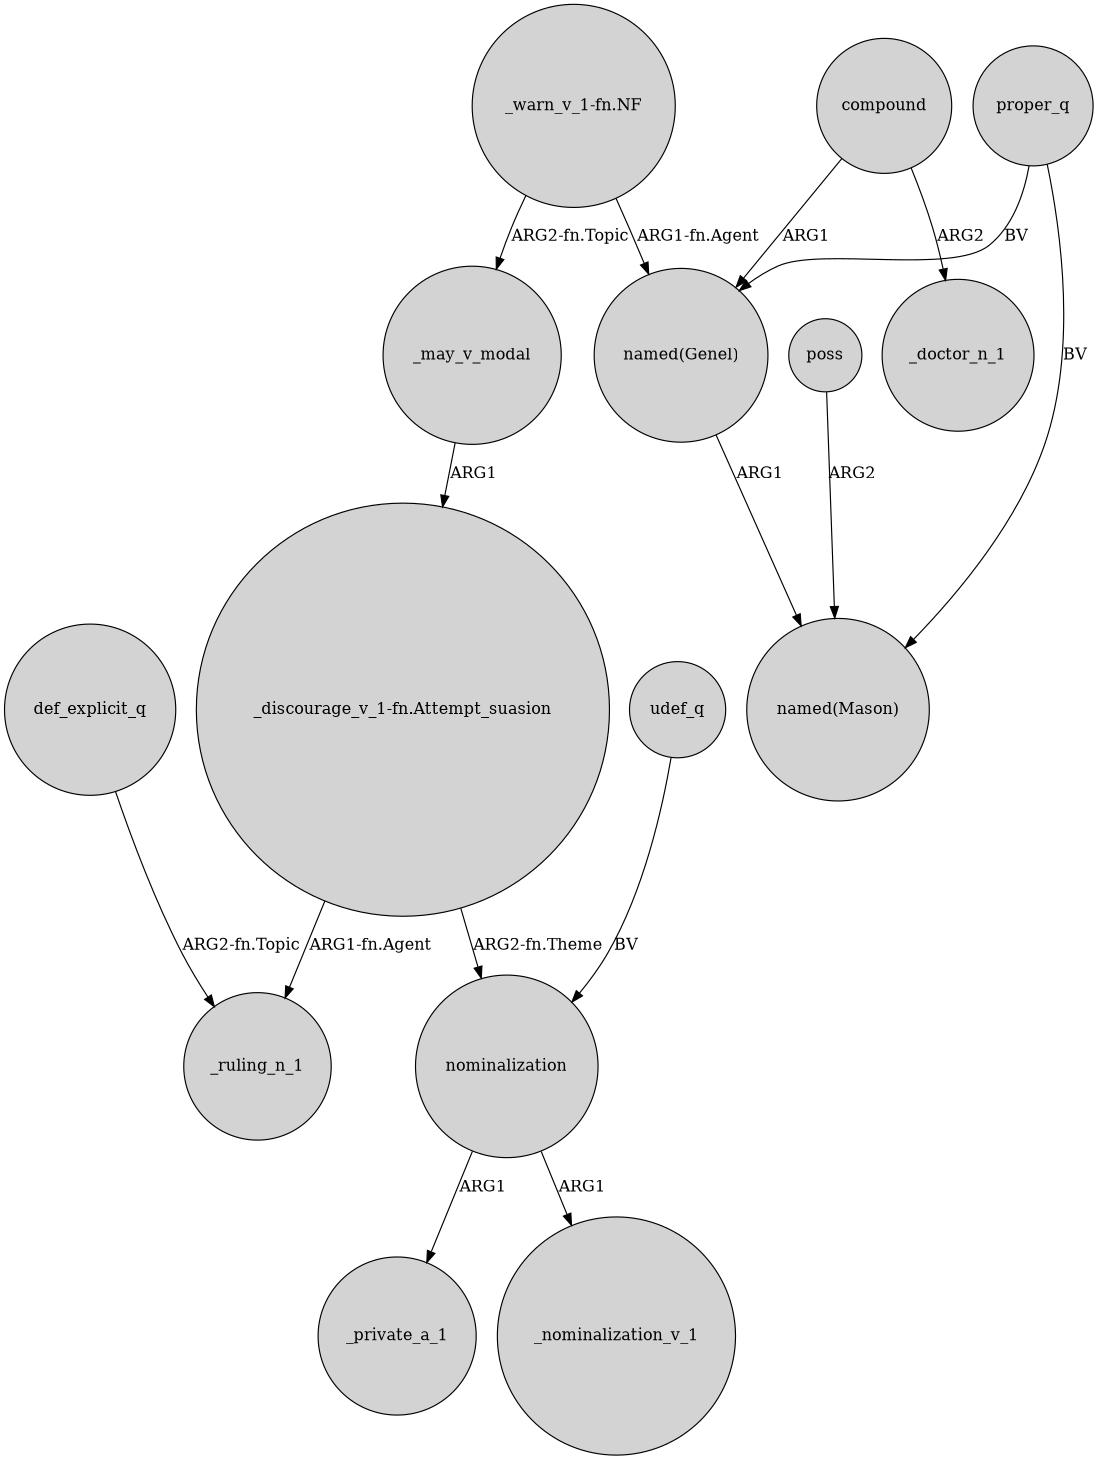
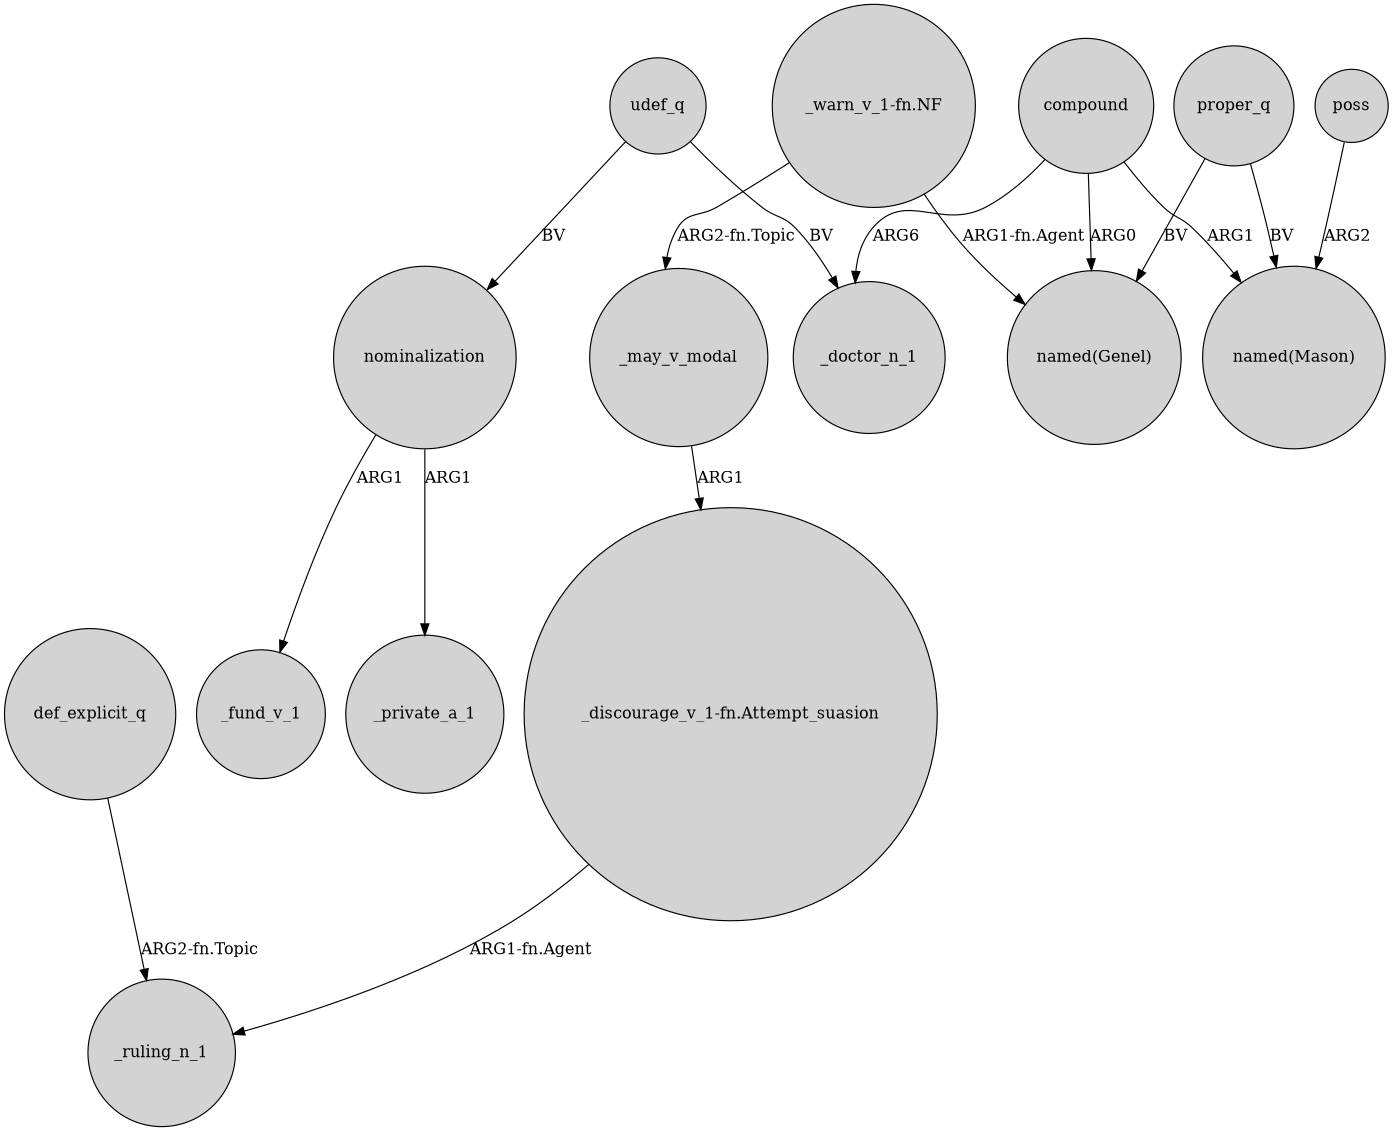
edge "udef_q" -> "_doctor_n_1": added, label "BV"
edge "compound" -> "named(Genel)": label "ARG1" -> "ARG0"
edge "compound" -> "_doctor_n_1": label "ARG2" -> "ARG6"
edge "named(Genel)" -> "named(Mason)": now "compound" -> "named(Mason)"
edge "_discourage_v_1-fn.Attempt_suasion" -> "nominalization": removed, label "ARG2-fn.Theme"
node "_nominalization_v_1": label "_nominalization_v_1" -> "_fund_v_1"
